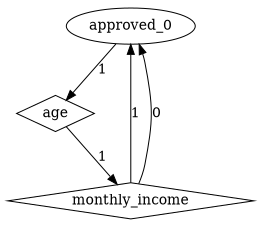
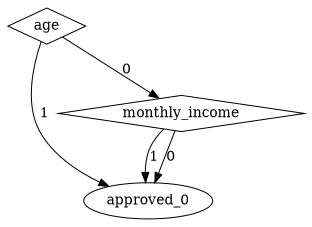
edge "approved_0" -> "age": reversed
edge "age" -> "monthly_income": label "1" -> "0"
